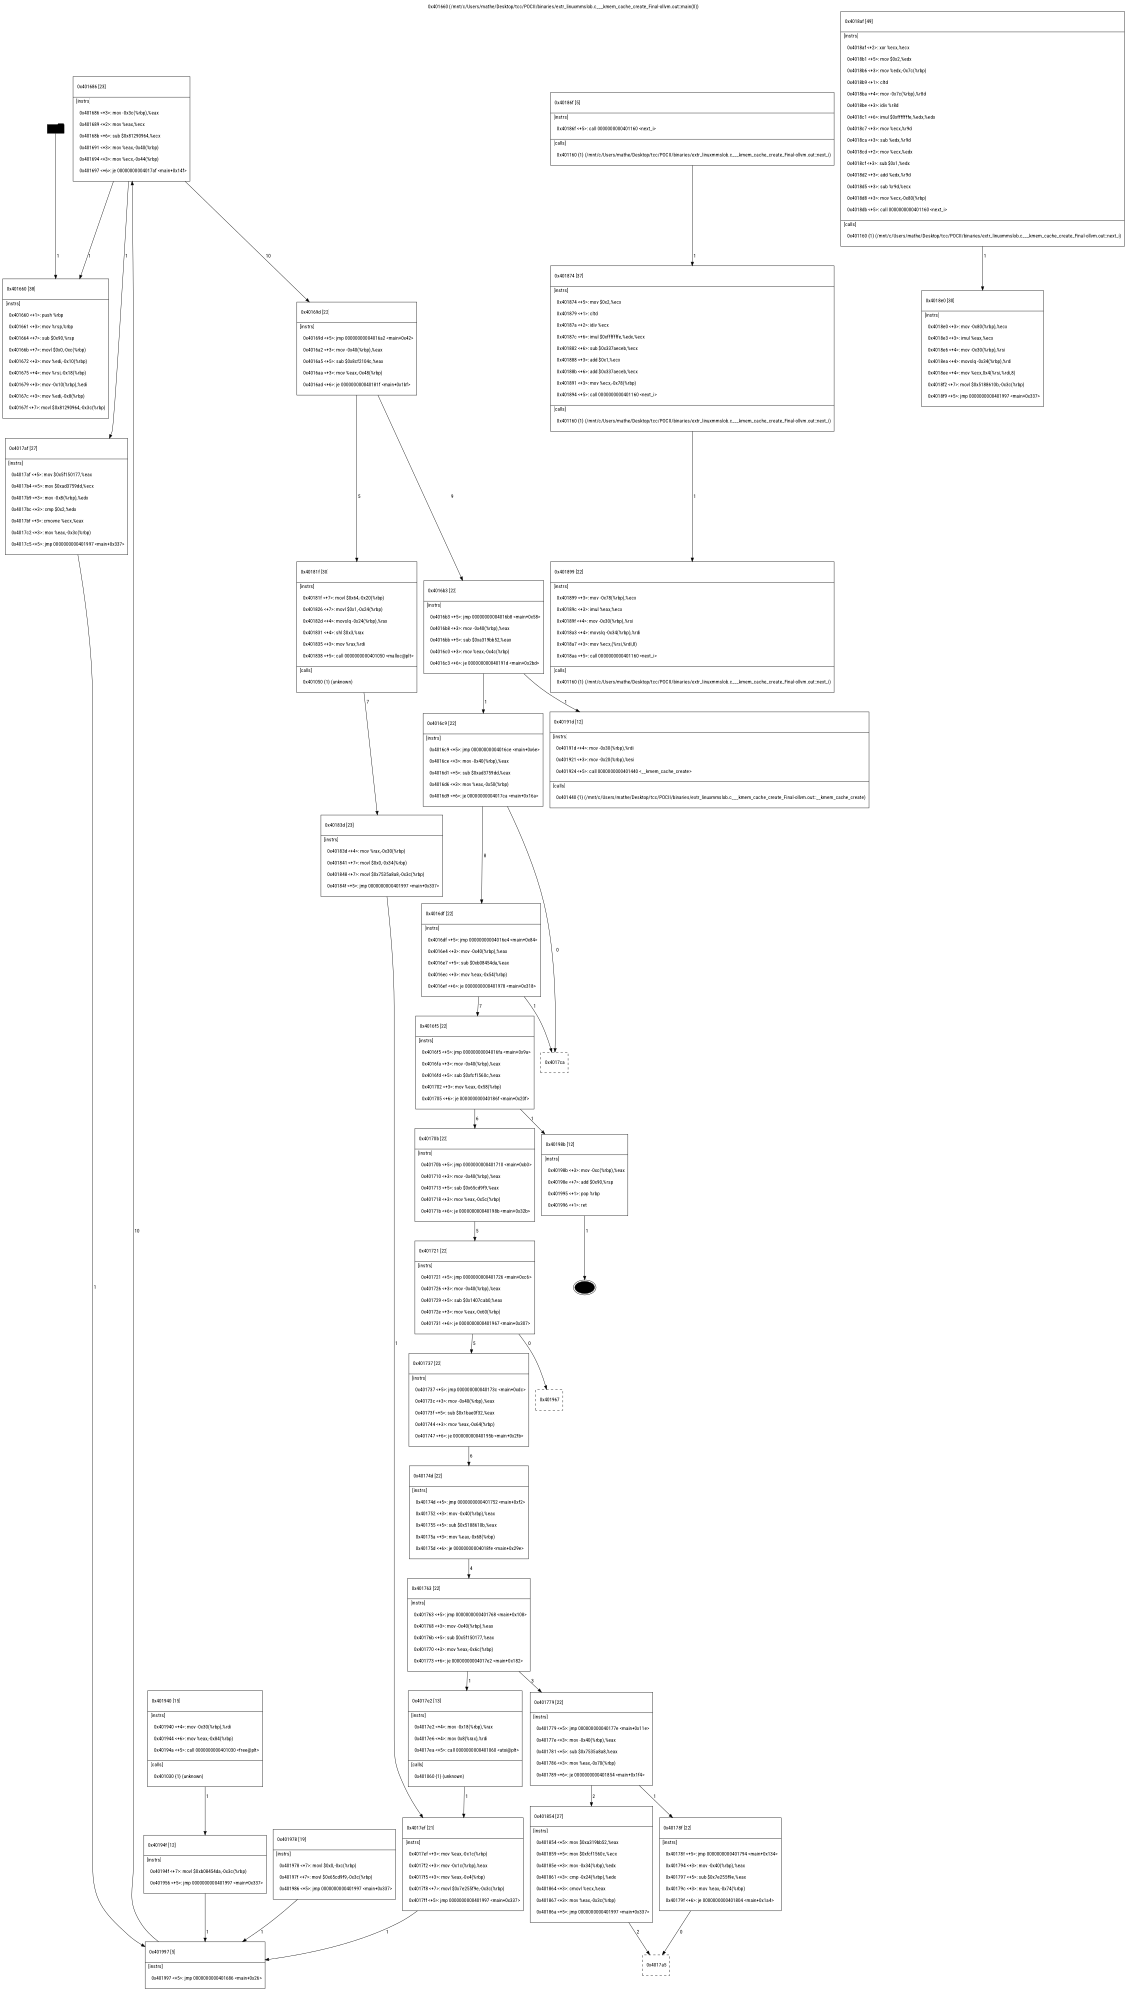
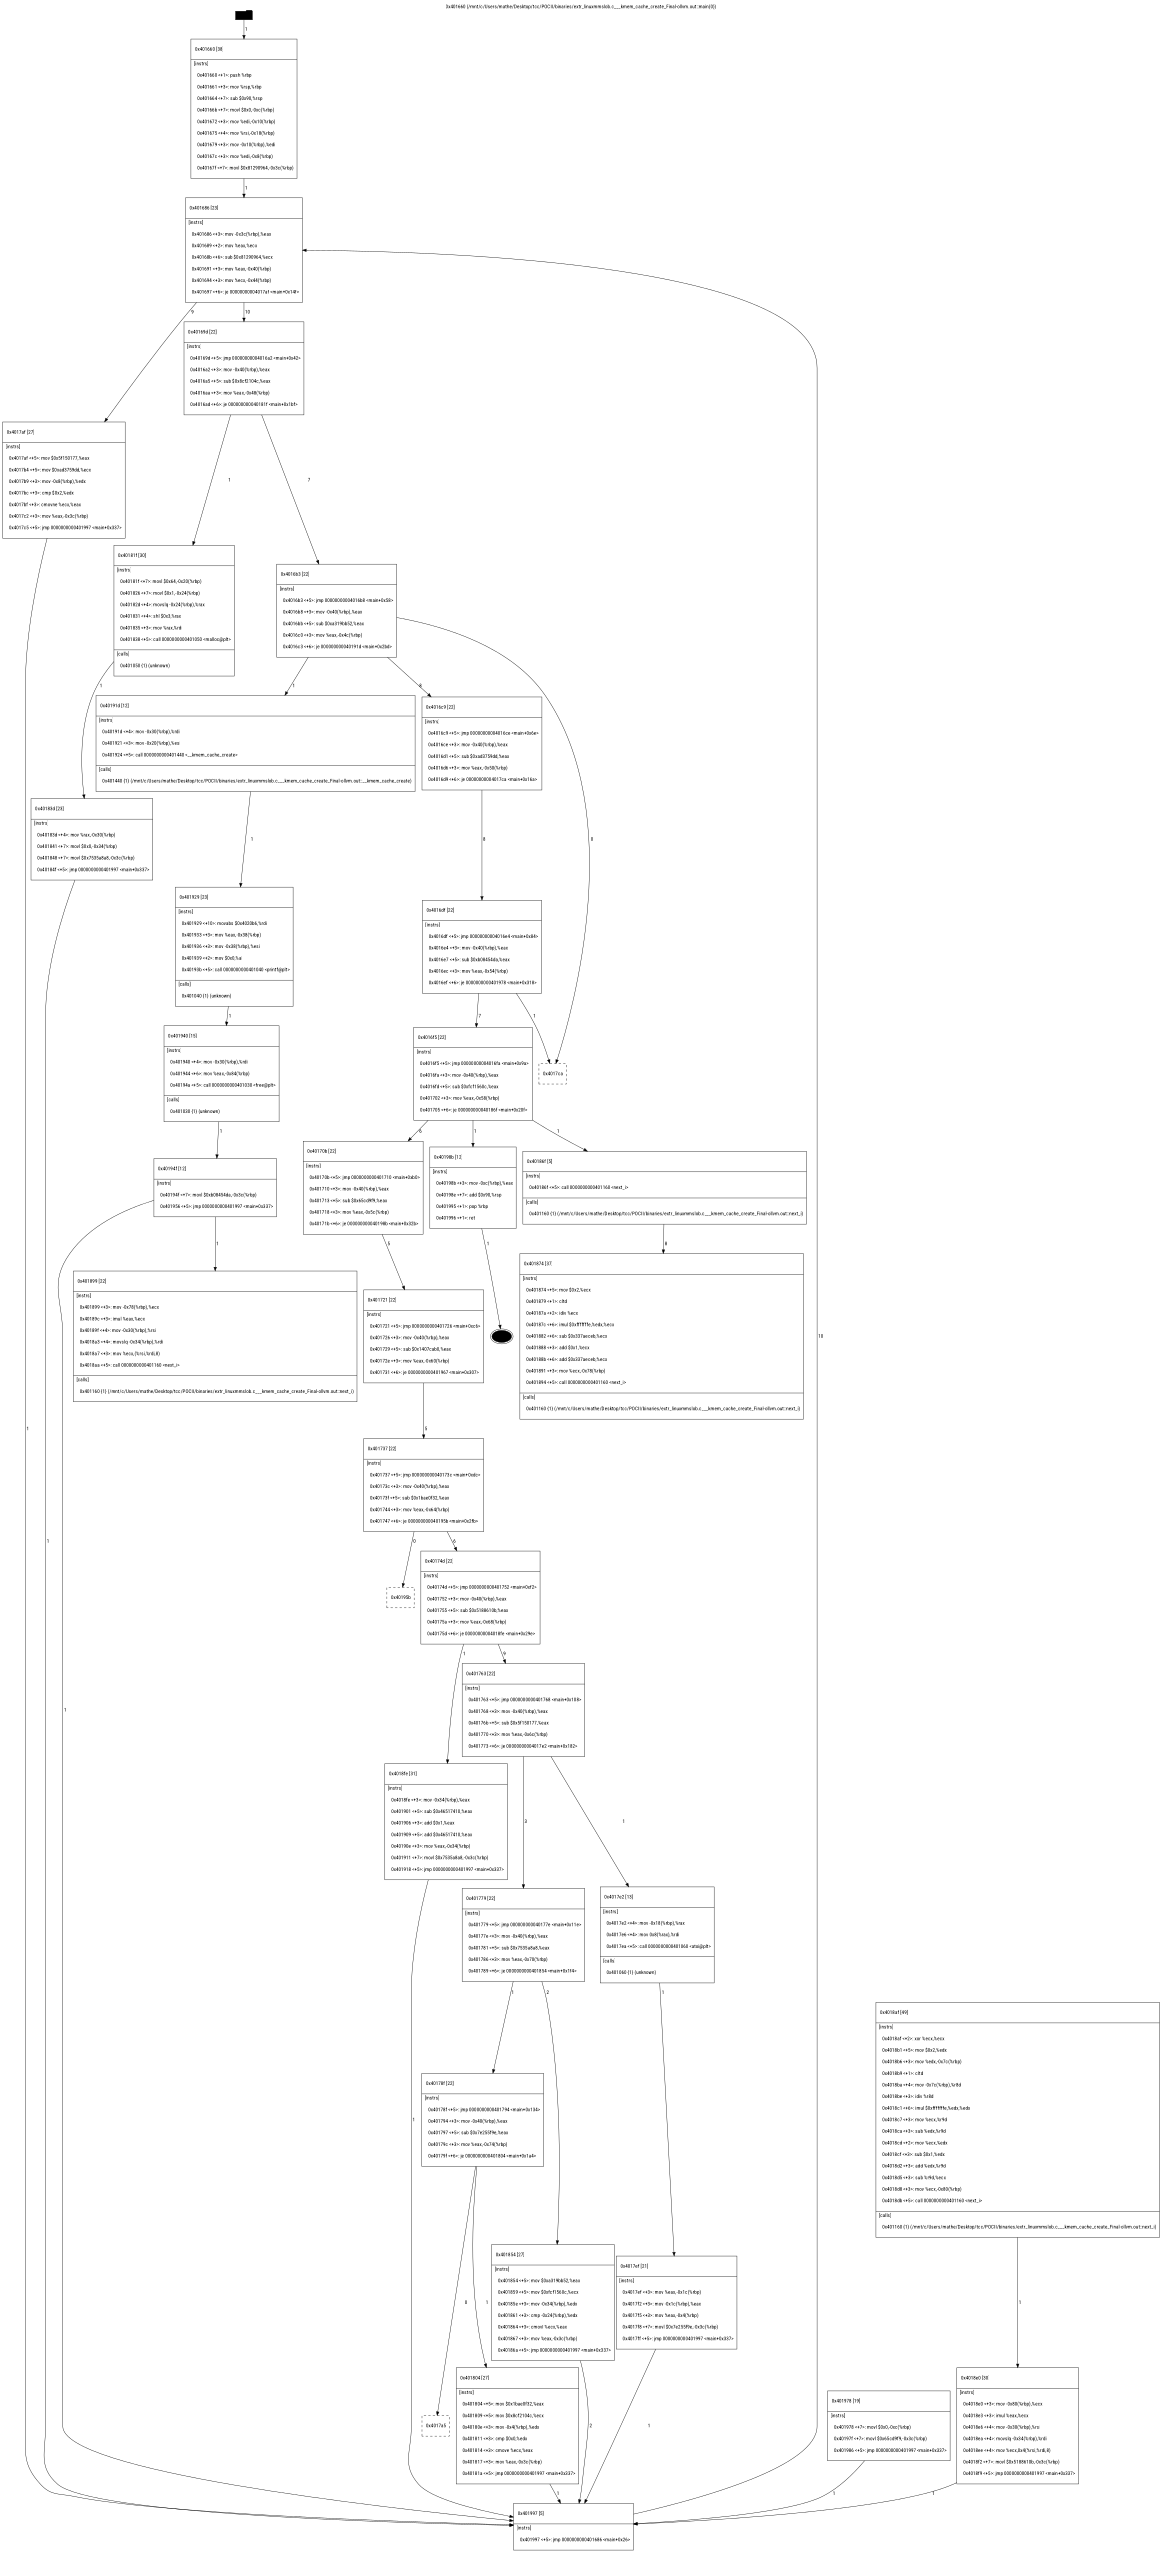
edge "0x401686 [23]" -> "0x401660 [38]": reversed
edge "0x401686 [23]" -> "0x4017af [27]": label " 1" -> " 9"
edge "0x40186f [5]" -> "0x401874 [37]": label " 1" -> " 8"
edge "0x401874 [37]" -> "0x401899 [22]": now "0x40194f [12]" -> "0x401899 [22]"
edge "0x40169d [22]" -> "0x40181f [30]": label " 5" -> " 1"
edge "0x40169d [22]" -> "0x4016b3 [22]": label " 9" -> " 7"
edge "0x40181f [30]" -> "0x40183d [23]": label " 7" -> " 1"
edge "0x4016b3 [22]" -> "0x4016c9 [22]": label " 1" -> " 8"
edge "0x4016c9 [22]" -> "0x4017ca": now "0x4016b3 [22]" -> "0x4017ca"
node "0x401929 [23]": added
edge "0x4016f5 [22]" -> "0x40186f [5]": added, label "1"
edge "0x40183d [23]" -> "0x4017ef [21]": now "0x40183d [23]" -> "0x401997 [5]"
node "0x401967": removed
edge "0x40174d [22]" -> "0x401763 [22]": label " 4" -> " 9"
node "0x40195b": added
node "0x4018fe [31]": added
edge "0x401854 [27]" -> "0x4017a5": now "0x401854 [27]" -> "0x401997 [5]"
node "0x401804 [27]": added
edge "0x4018e0 [30]" -> "0x401997 [5]": added, label "1"
